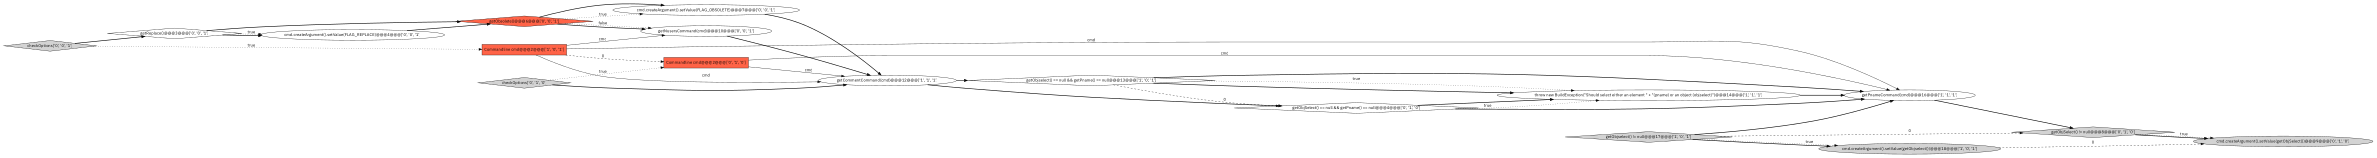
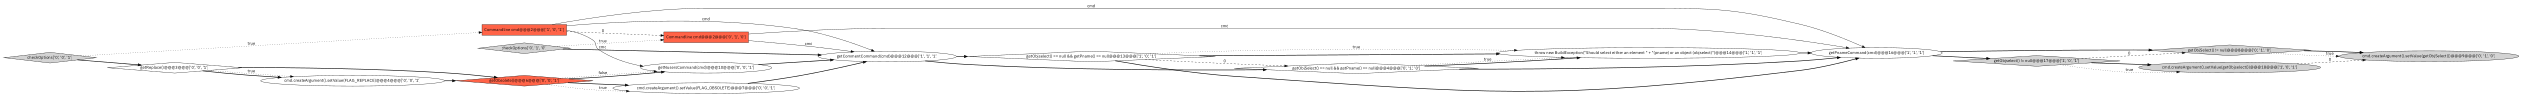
edge "getObjselect() != null@@@17@@@['1', '0', '1']" -> "getPnameCommand(cmd)@@@16@@@['1', '1', '1']": reversed
